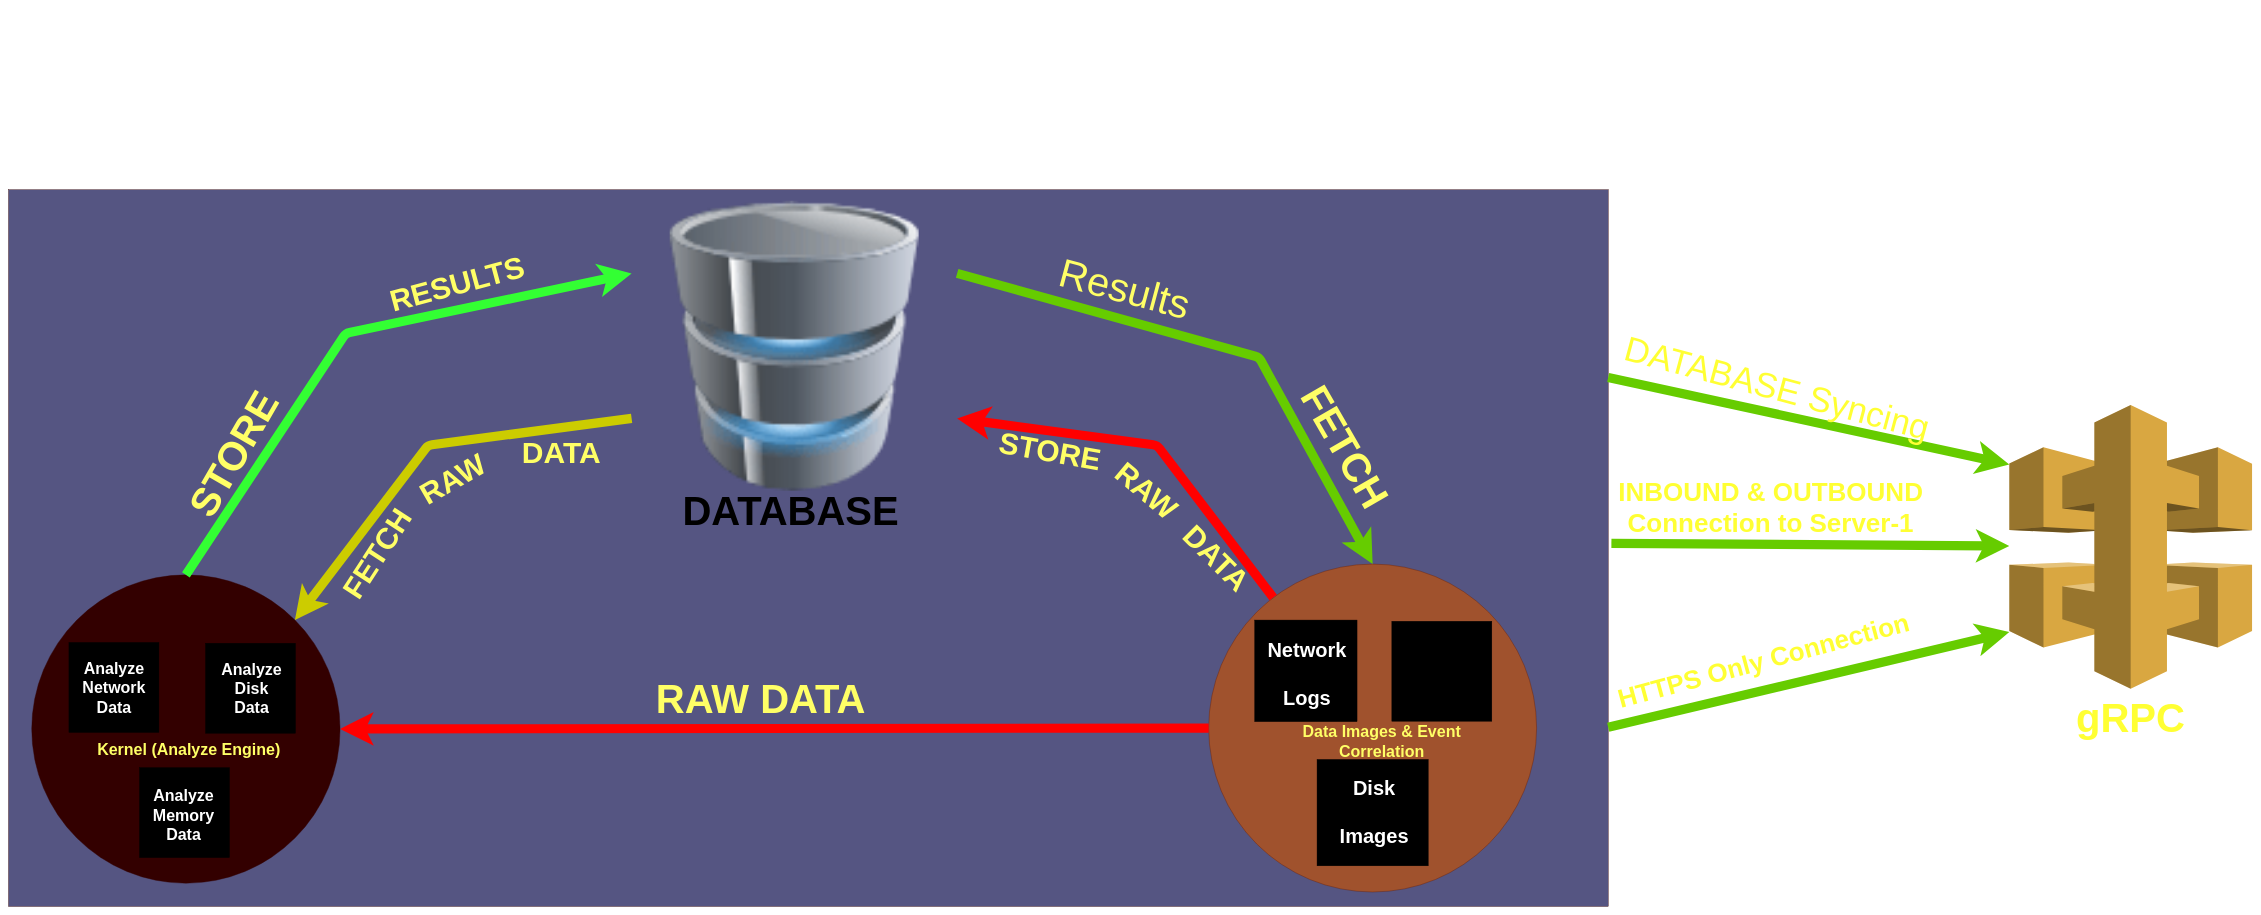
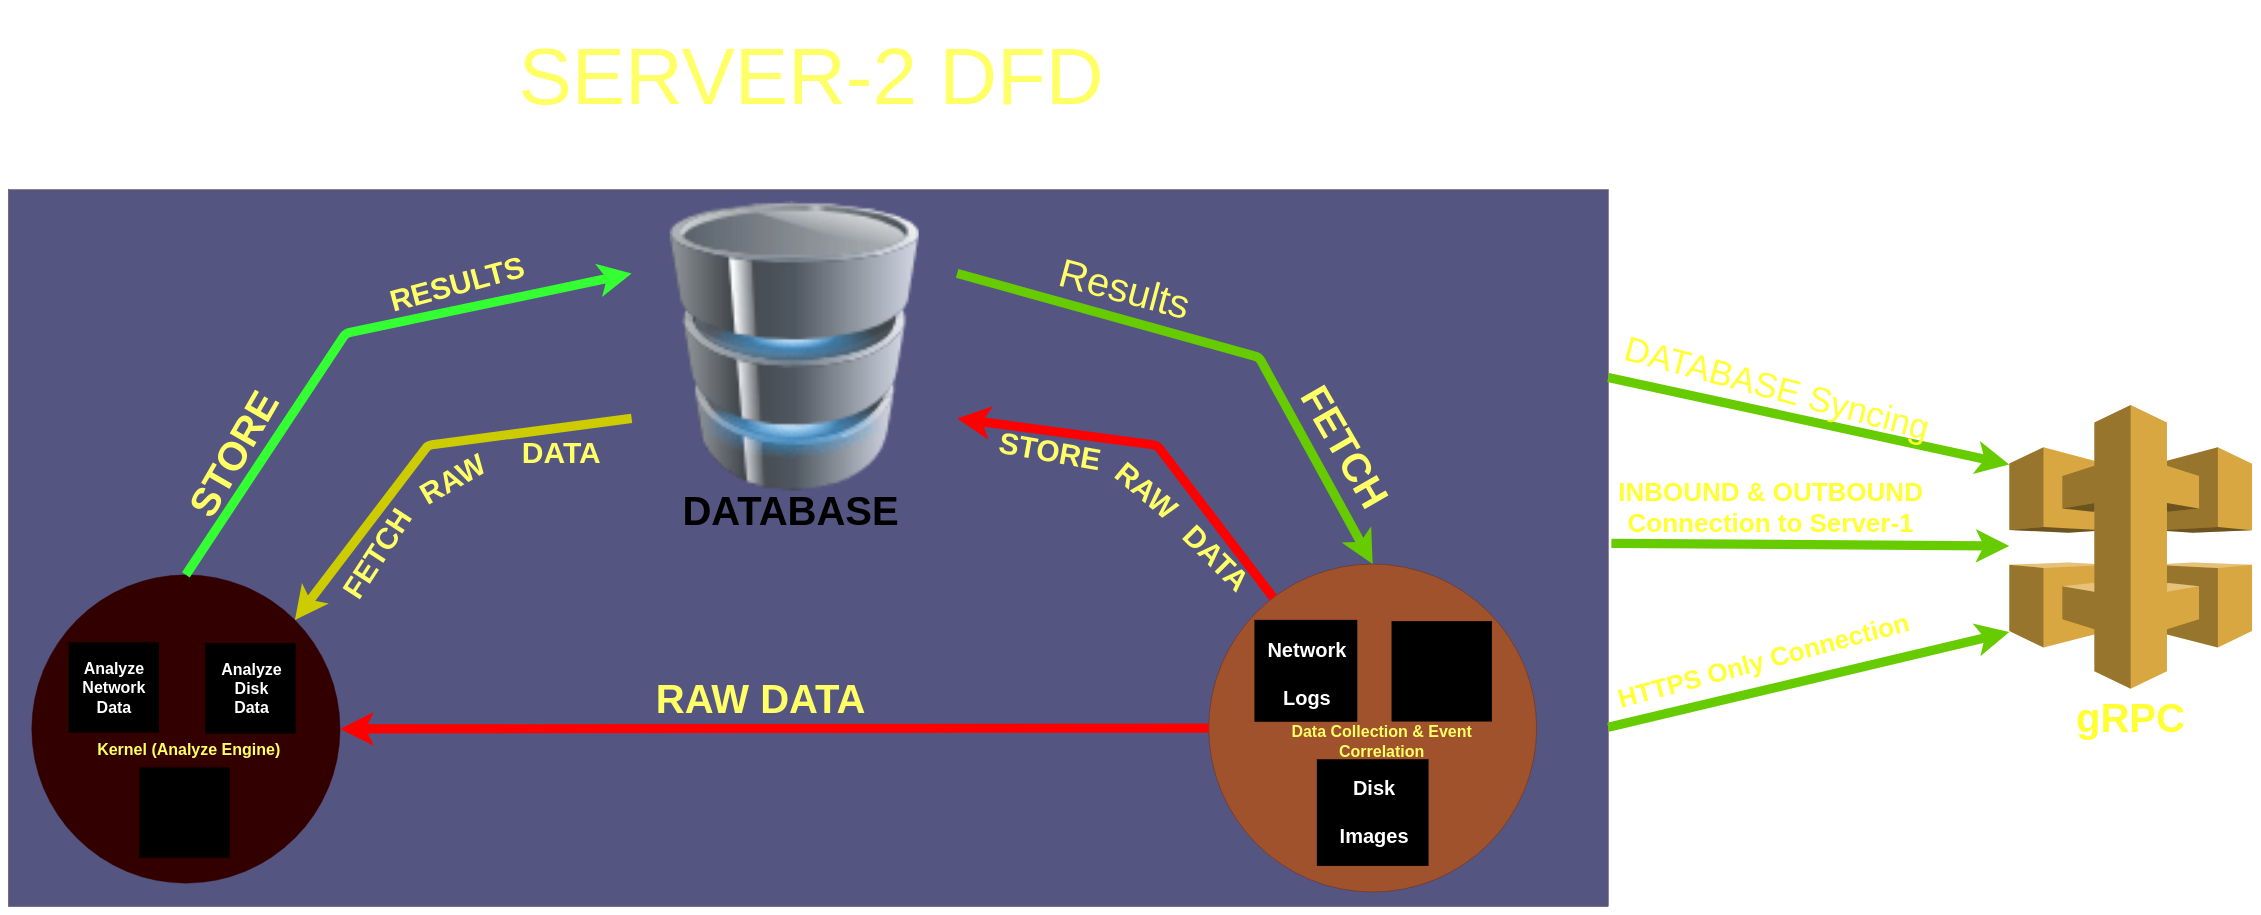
node "SERVER-2 DFD": added
node "Data Images & Event Correlation": label "Data Images & Event Correlation" -> "Data Collection & Event Correlation"
node "Analyze Memory Data": removed
